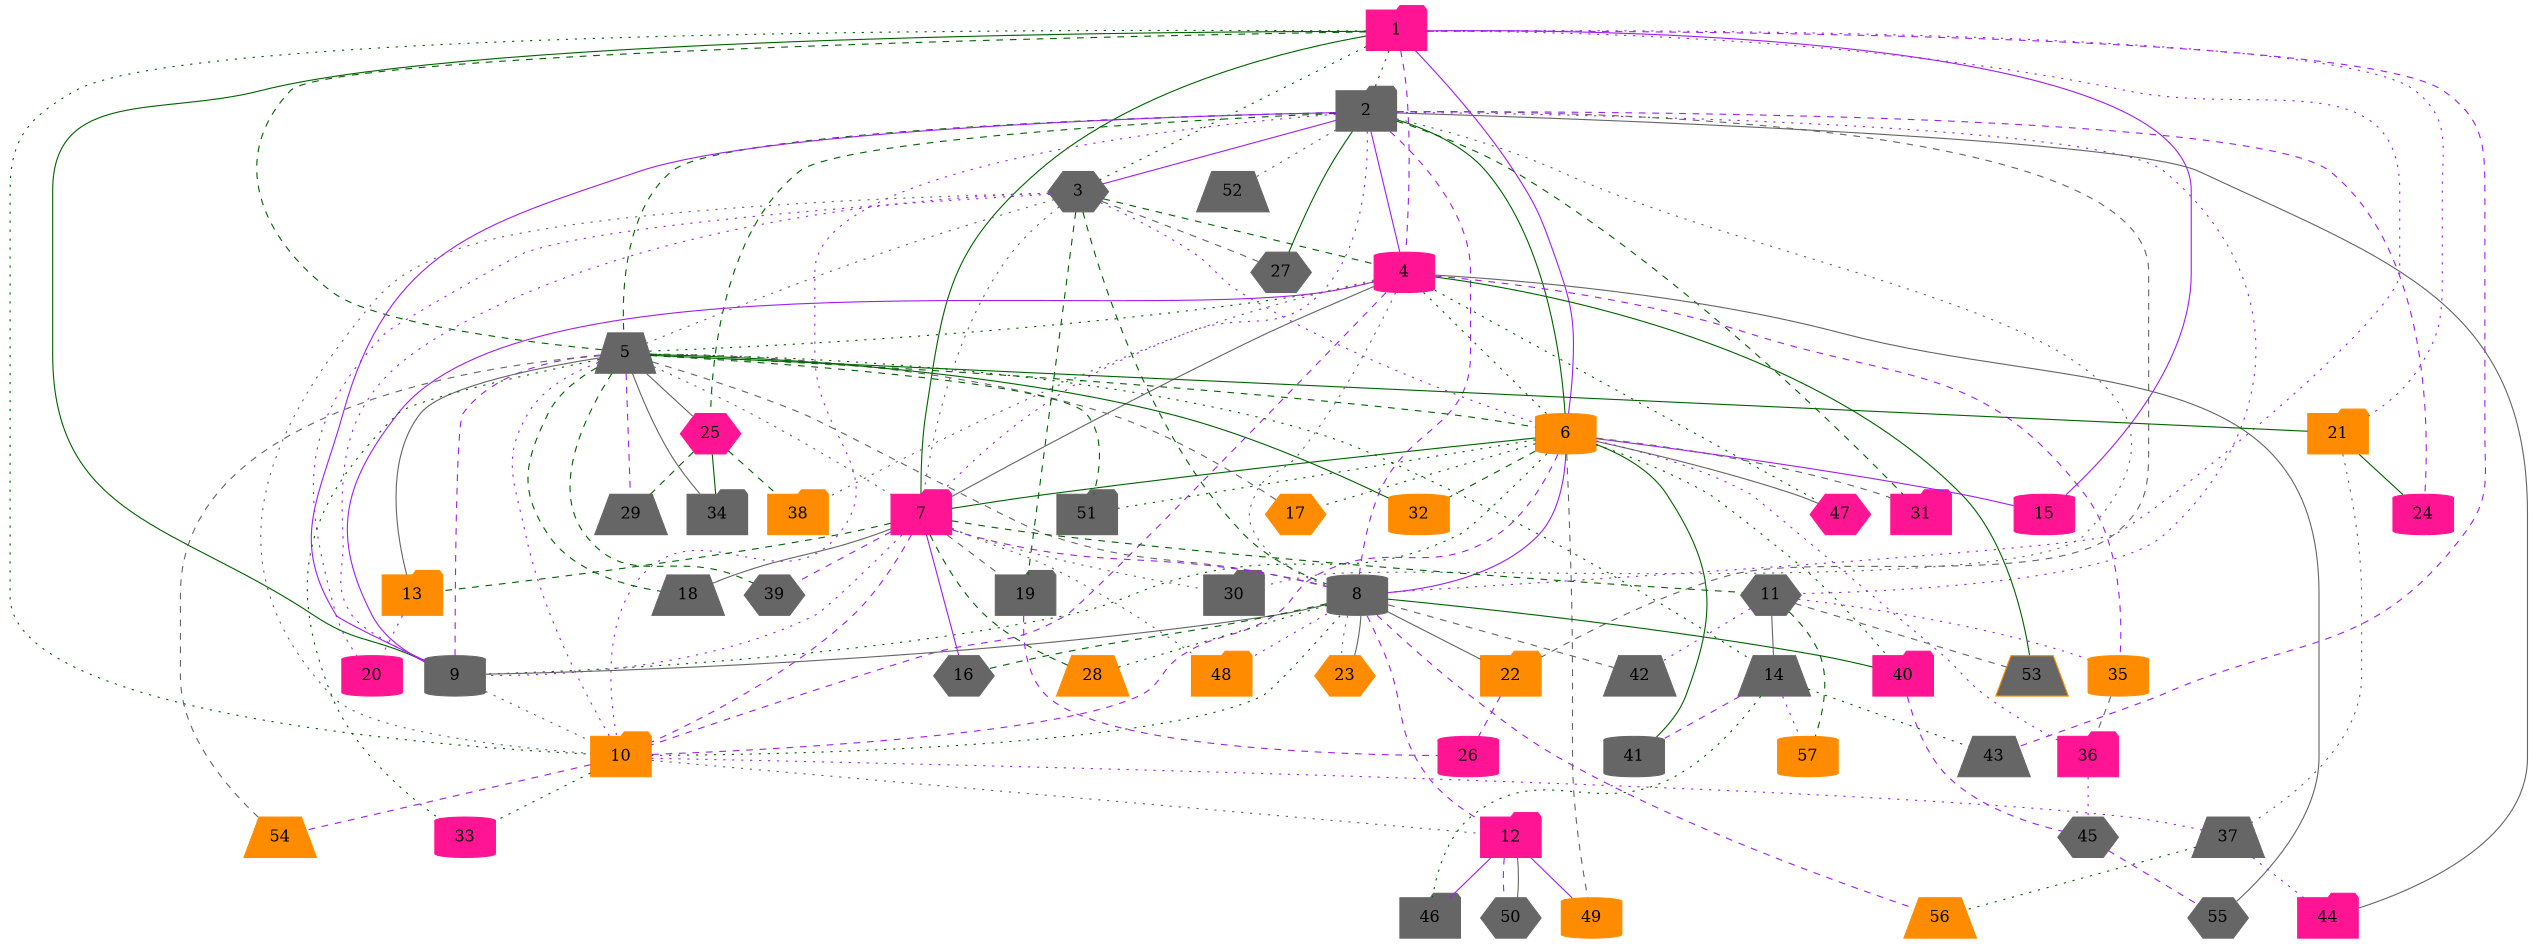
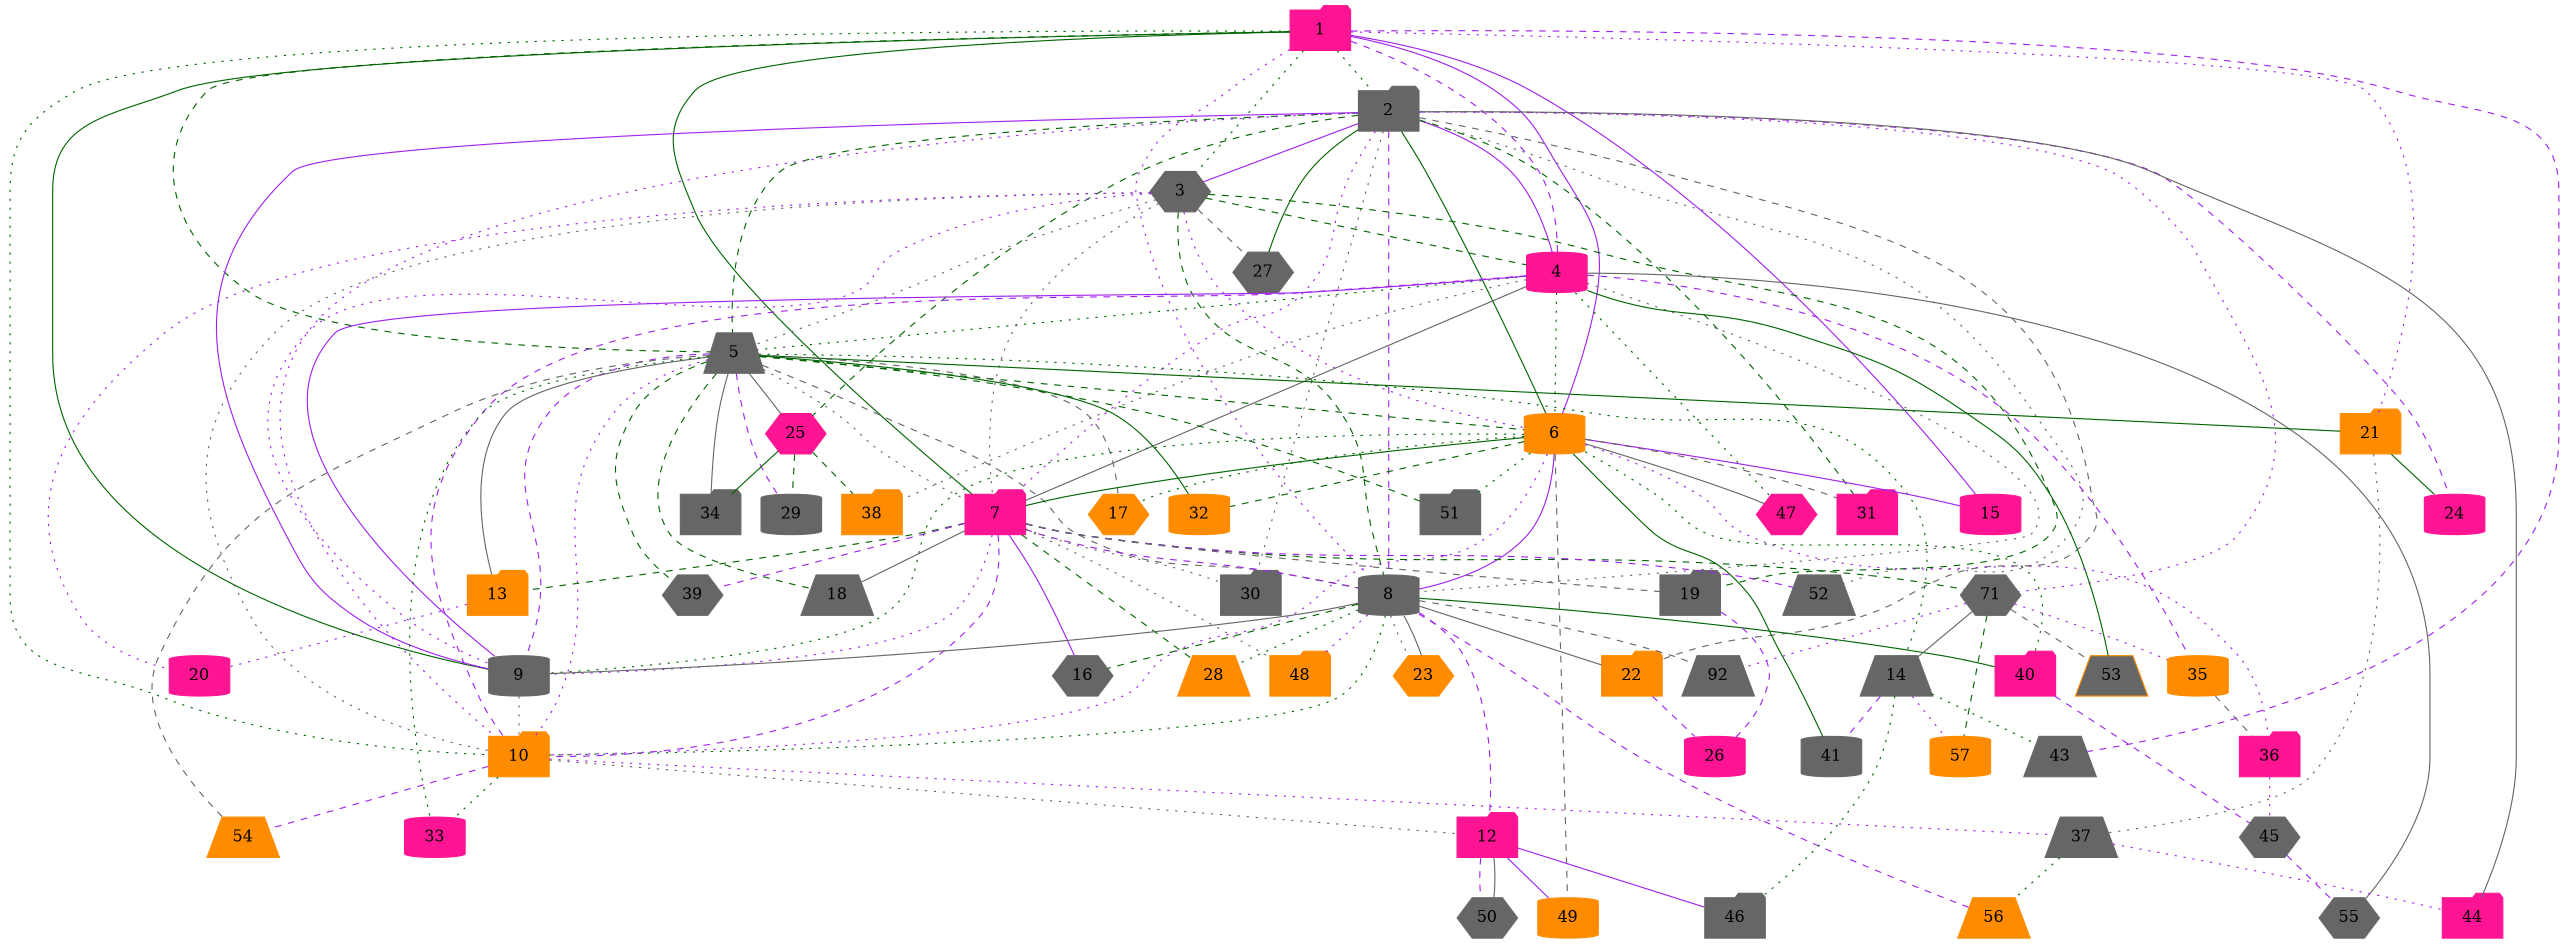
node "29": shape trapezium -> cylinder
edge "7" -- "52": added
node "11": label "11" -> "71"
node "42": label "42" -> "92"
edge "6" -- "10": style dashed -> dotted
